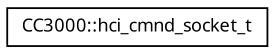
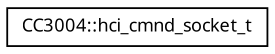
node "CC3000::hci_cmnd_socket_t": label "CC3000::hci_cmnd_socket_t" -> "CC3004::hci_cmnd_socket_t"
